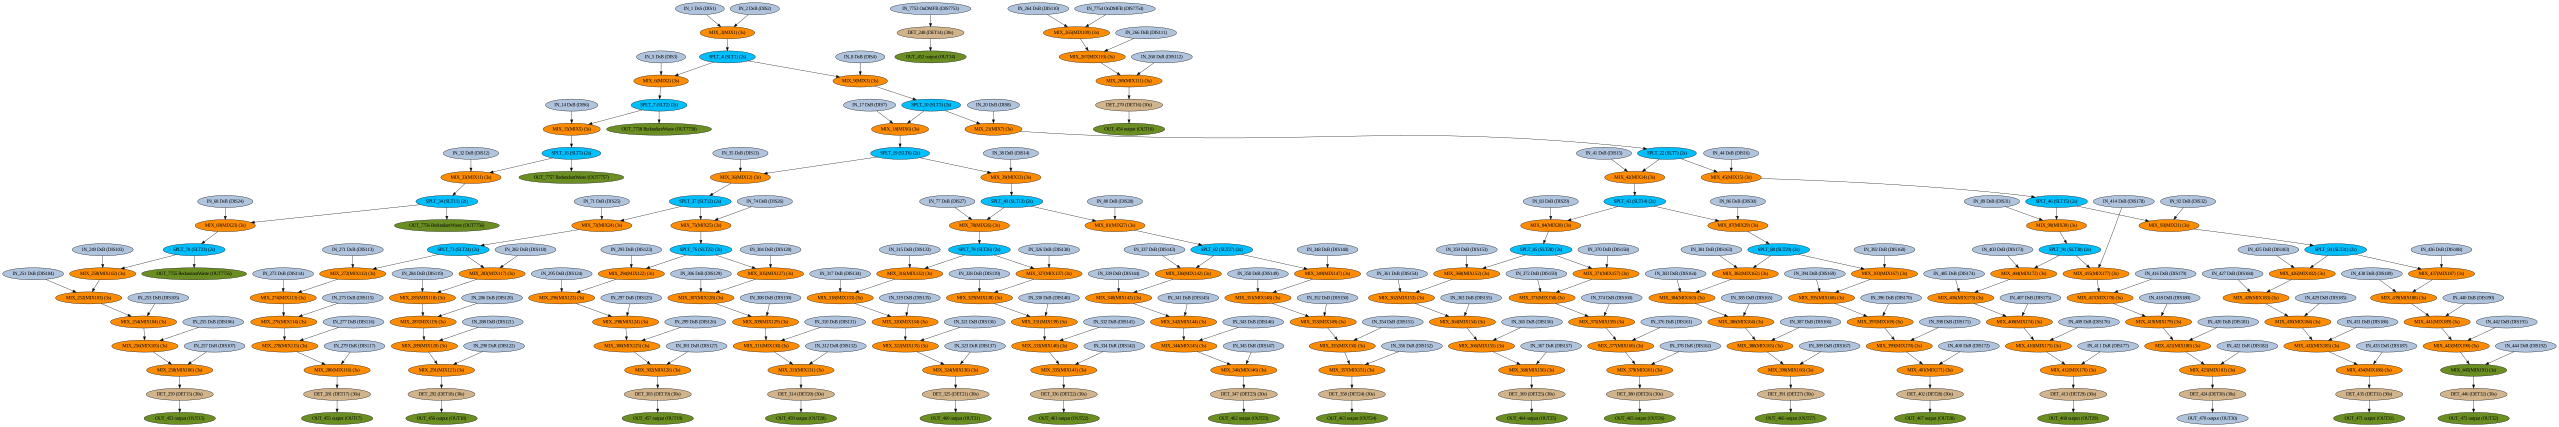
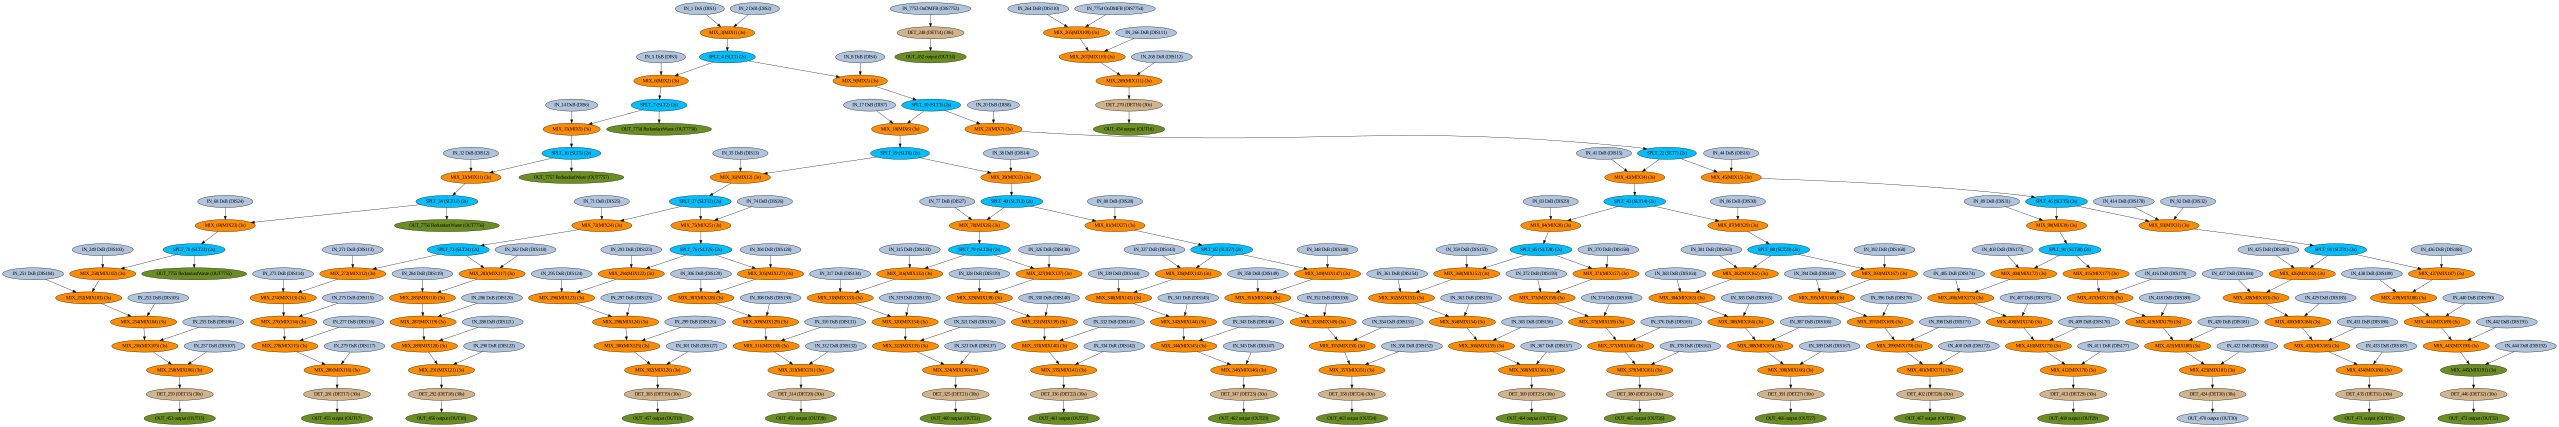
edge "IN_414 DsB (DIS178)" -> "MIX_415(MIX177) (3s)": now "IN_414 DsB (DIS178)" -> "MIX_93(MIX31) (3s)"
